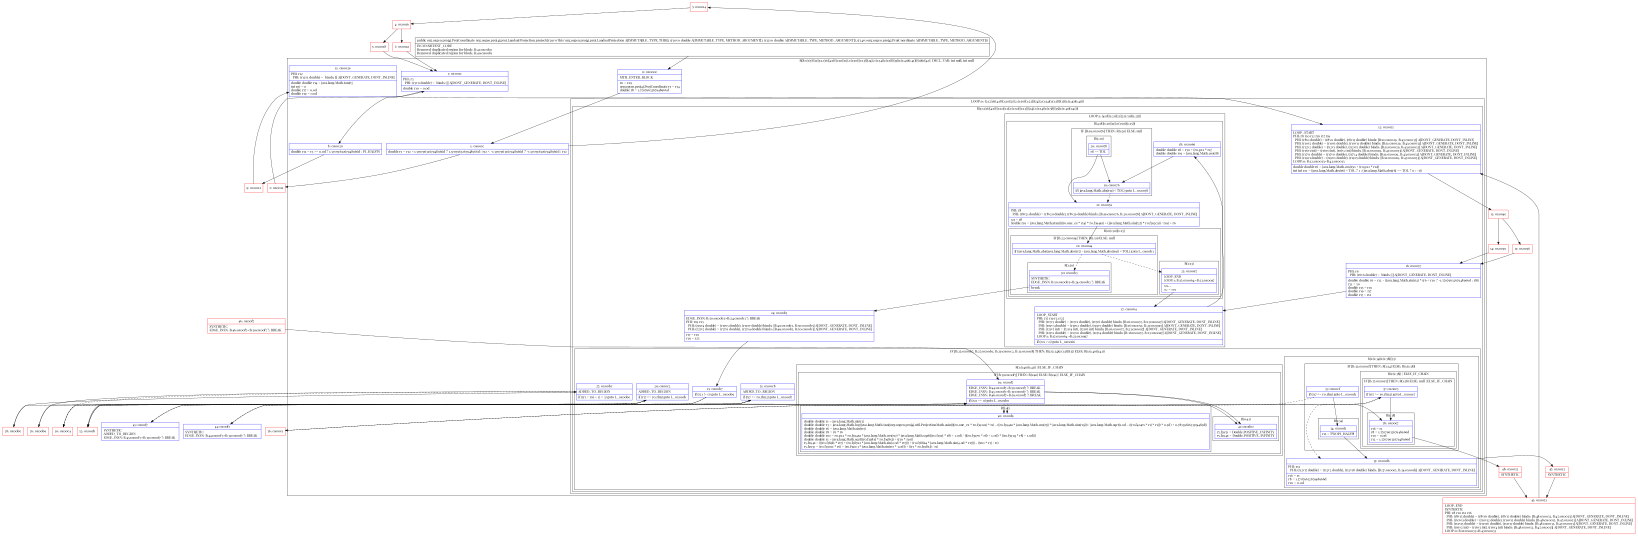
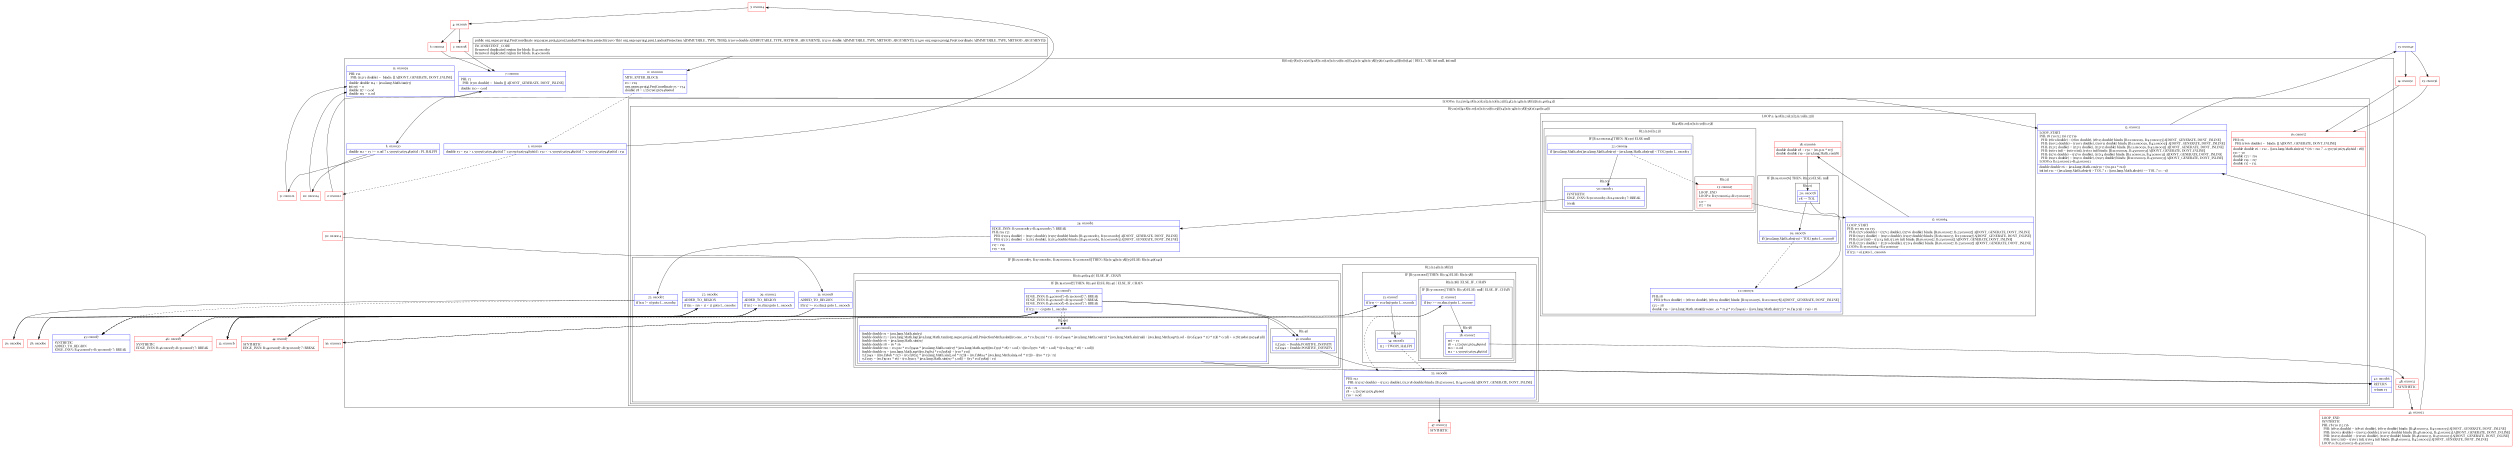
edge "0: 0x0000" -> "1: 0x0010": style solid -> dashed
node "18: 0x0066": color blue -> red
edge "18: 0x0066" -> "19: 0x0076": now "18: 0x0066" -> "20: 0x0078"
edge "1: 0x0010" -> "2: 0x0012": style solid -> dashed
node "10: 0x0024": added
node "13: 0x004e": color red -> blue
edge "21: 0x007a" -> "22: 0x00a4": removed
edge "22: 0x00a4" -> "50: 0x00b3": style dashed -> solid
node "23: 0x00a7": color blue -> red
node "16: 0x0057": color blue -> red
edge "16: 0x0057" -> "17: 0x0064": removed
node "42: 0x01b6": added
edge "27: 0x00bc" -> "30: 0x00c4": now "27: 0x00bc" -> "46: 0x00f7"
edge "29: 0x00c2" -> "30: 0x00c4": now "29: 0x00c2" -> "45: 0x00f7"
edge "32: 0x00cb" -> "38: 0x00e7": now "32: 0x00cb" -> "33: 0x00cf"
cluster "R(1:40)": label "R(1:40)" -> "R(1:60)"
cluster "R(0:41)": label "R(0:41)" -> "R(1:41)"
node "44: 0x00f7": color blue -> red
edge "34: 0x00d1" -> "35: 0x00d6": style solid -> dashed
edge "47: 0x0033" -> "43: 0x0033": removed
